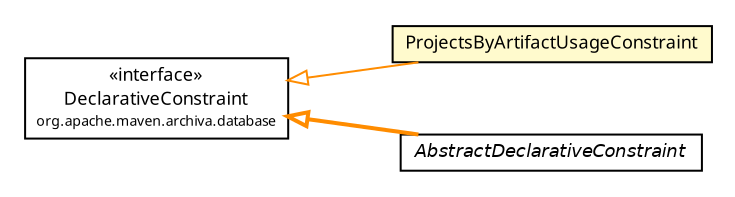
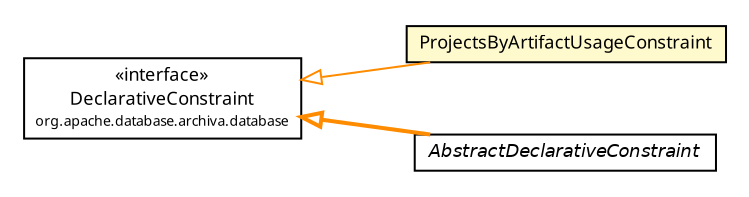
node "DeclarativeConstraint": text "org.apache.maven.archiva.database" -> "org.apache.database.archiva.database"
